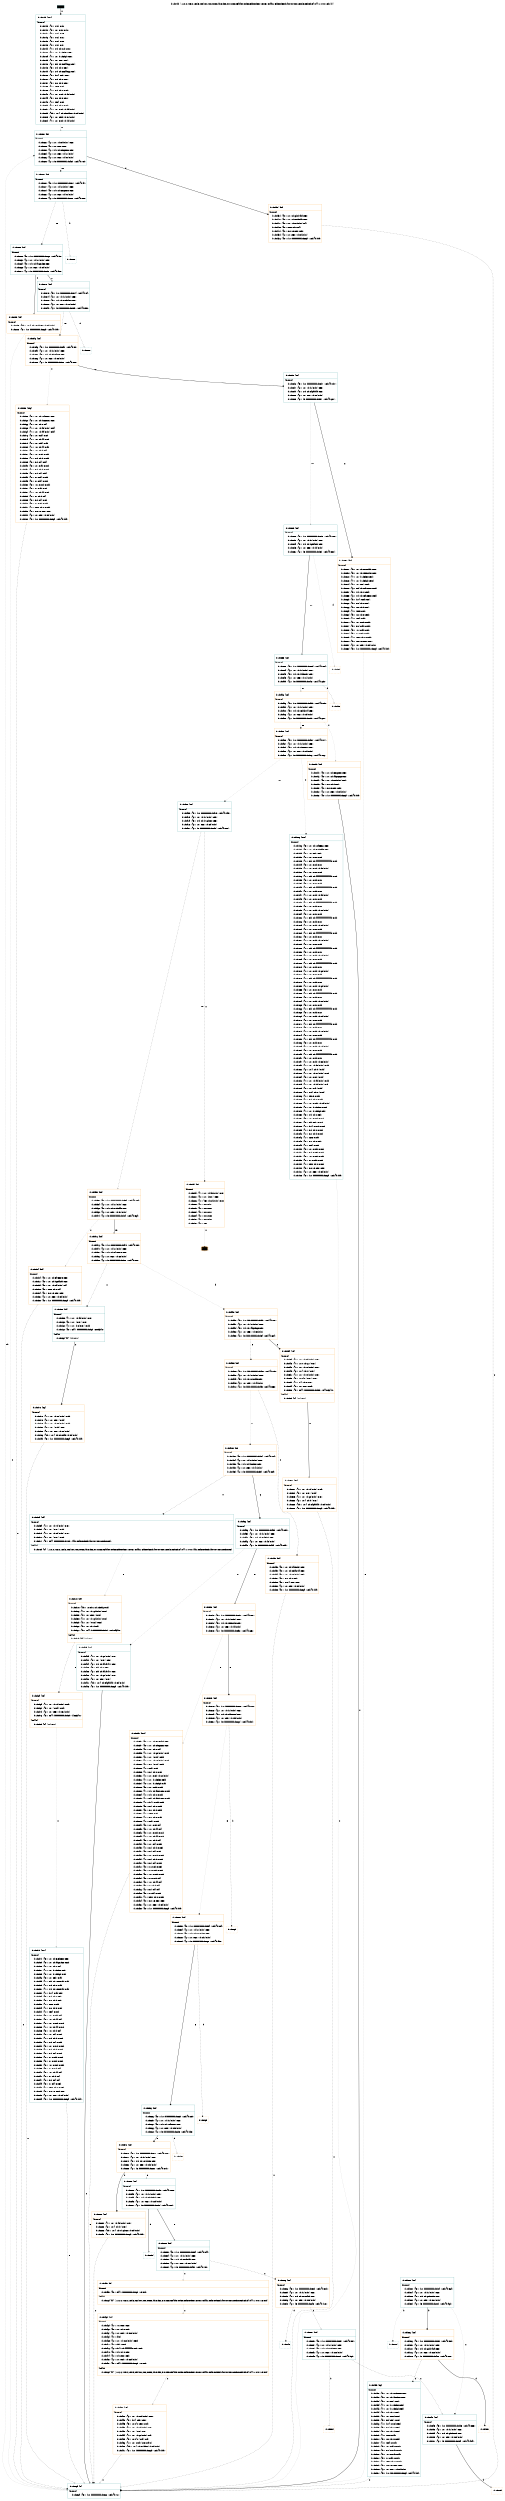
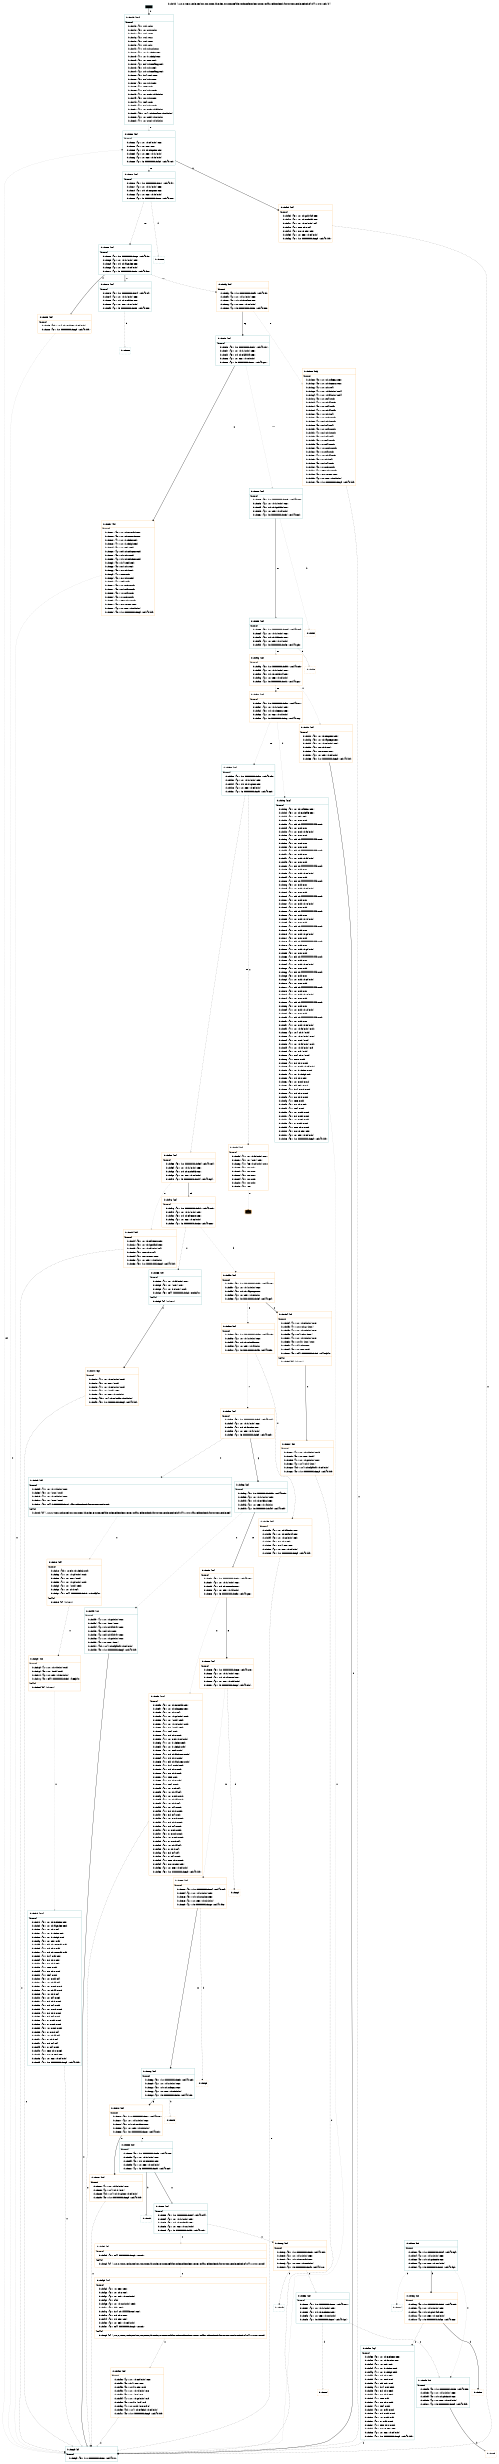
edge "0x40187a [28]" -> "0x401896 [28]": now "0x40185e [28]" -> "0x401896 [28]"
